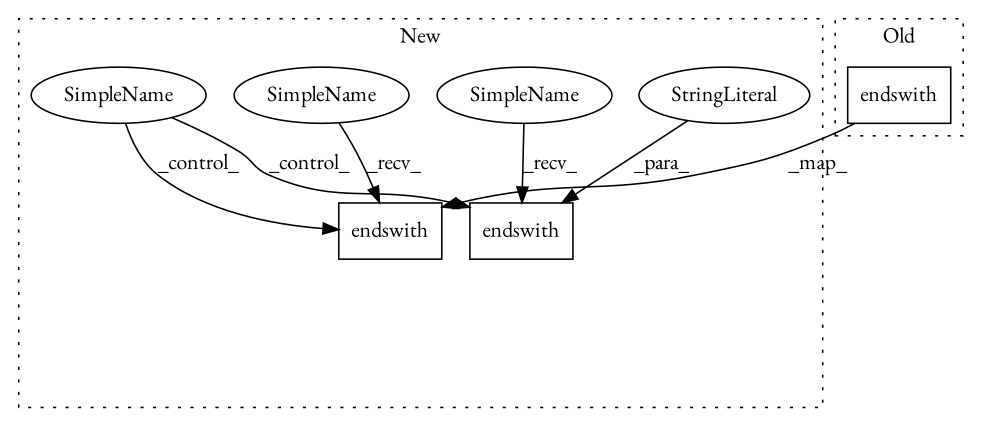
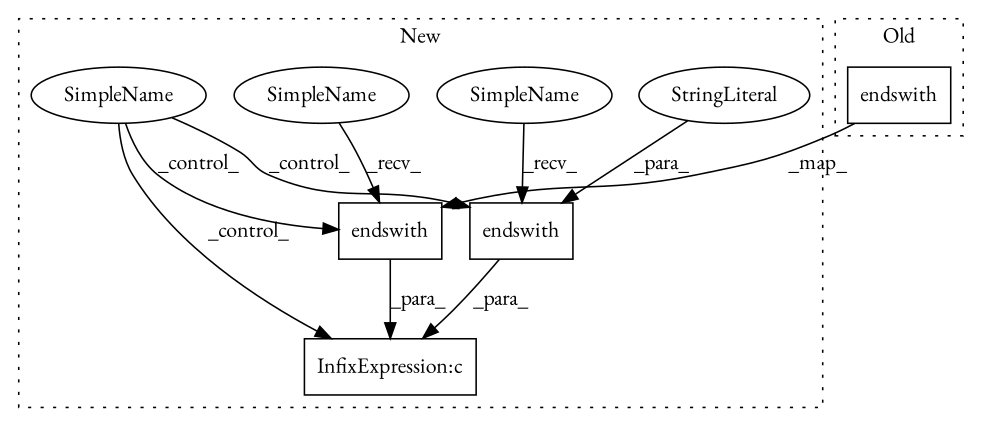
node "InfixExpression:c": added
